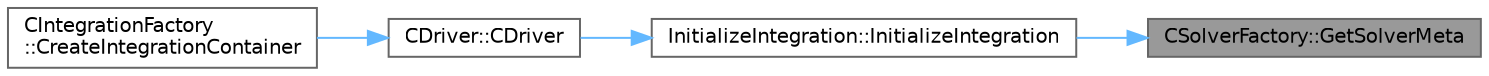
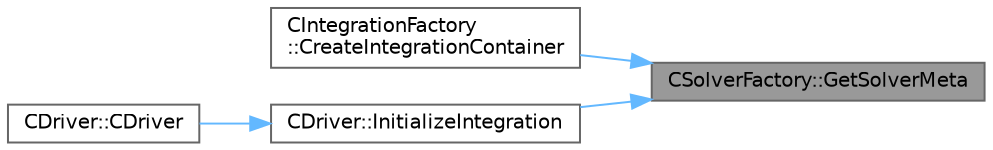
edge "CIntegrationFactory ::CreateIntegrationContainer" -> "CDriver::CDriver": now "CIntegrationFactory ::CreateIntegrationContainer" -> "CSolverFactory::GetSolverMeta"
node "InitializeIntegration::InitializeIntegration": label "InitializeIntegration::InitializeIntegration" -> "CDriver::InitializeIntegration"
